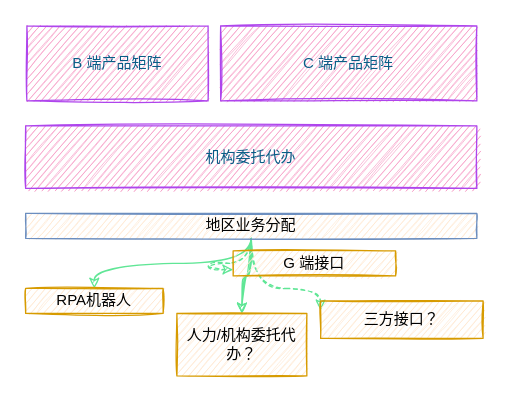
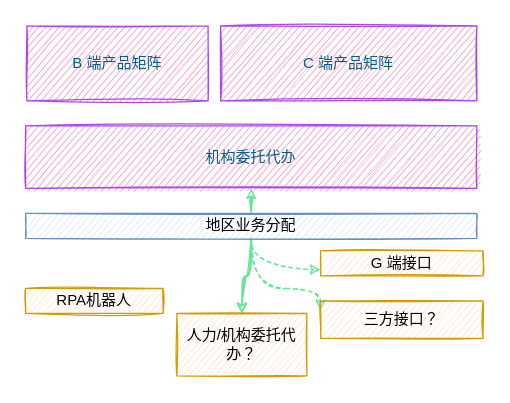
node "地区业务分配": fillcolor #ffe6cc -> #dae8fc
edge "地区业务分配" -> "RPA机器人": now "地区业务分配" -> "机构委托代办"
node "G 端接口": moved (314, 263) -> (402, 263)
